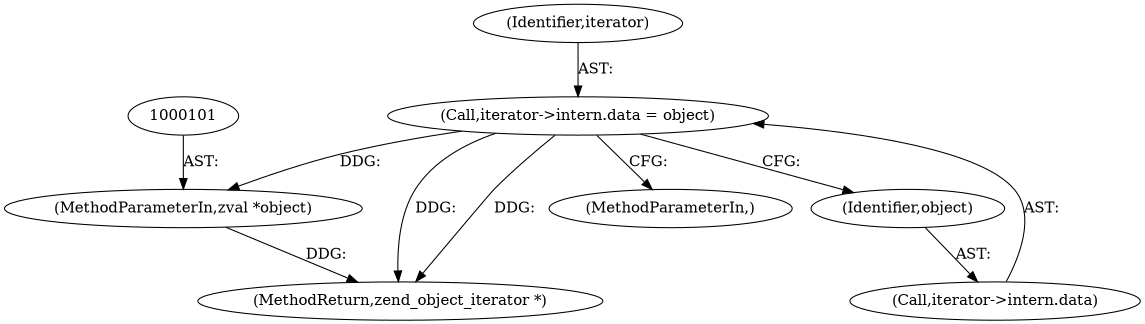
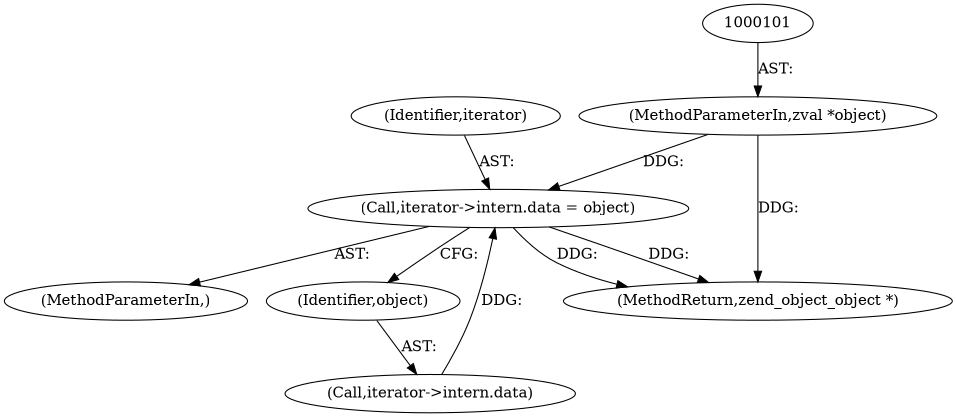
edge "(Call,iterator->intern.data = object)" -> "(MethodParameterIn,zval *object)": reversed
edge "(Call,iterator->intern.data = object)" -> "(MethodParameterIn,)": label "CFG: " -> "AST: "
edge "(Call,iterator->intern.data)" -> "(Call,iterator->intern.data = object)": label "AST: " -> "DDG: "
node "(MethodReturn,zend_object_iterator *)": label "(MethodReturn,zend_object_iterator *)" -> "(MethodReturn,zend_object_object *)"
